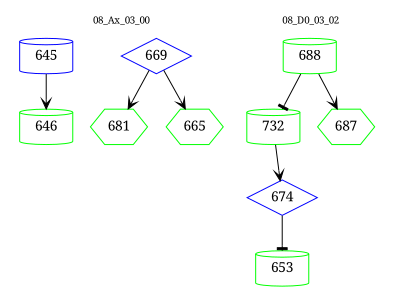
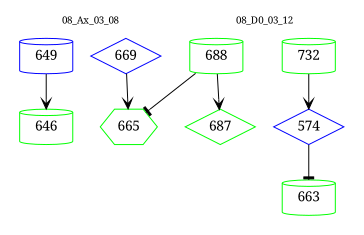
cluster "08_Ax_03_00": label "08_Ax_03_00" -> "08_Ax_03_08"
cluster "08_D0_03_02": label "08_D0_03_02" -> "08_D0_03_12"
node "645": label "645" -> "649"
edge "688" -> "732": now "688" -> "665"
node "681": removed
node "687": shape hexagon -> diamond
node "674": label "674" -> "574"
node "653": label "653" -> "663"
